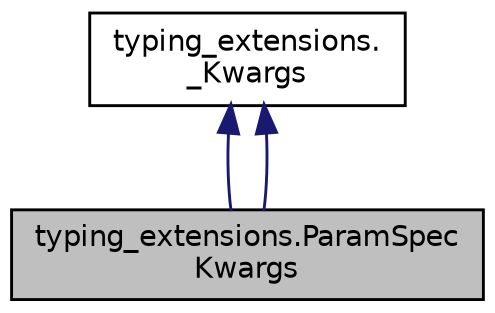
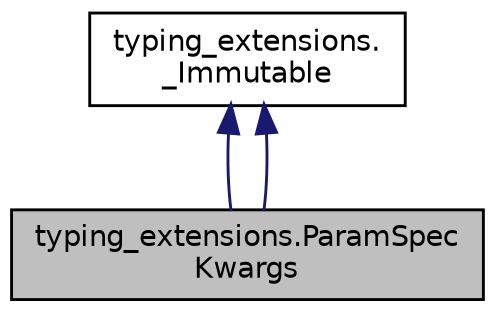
node "typing_extensions. _Kwargs": label "typing_extensions. _Kwargs" -> "typing_extensions. _Immutable"
